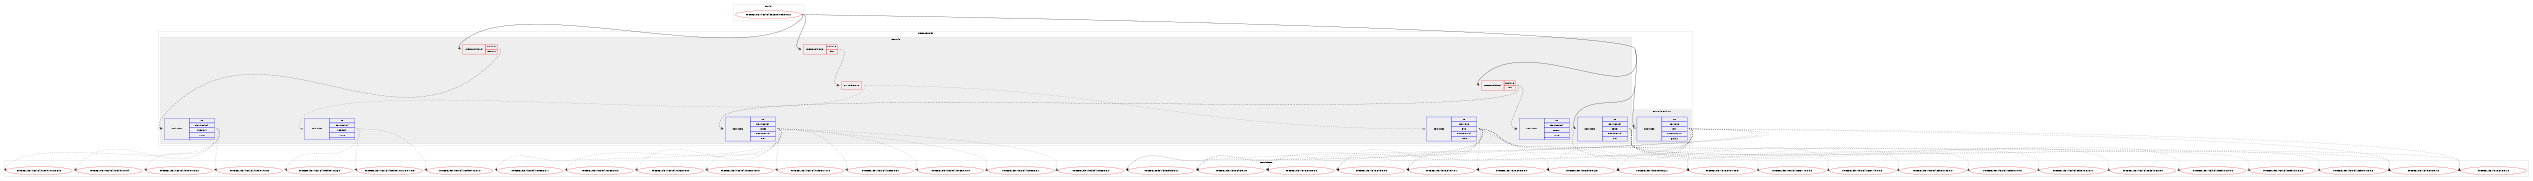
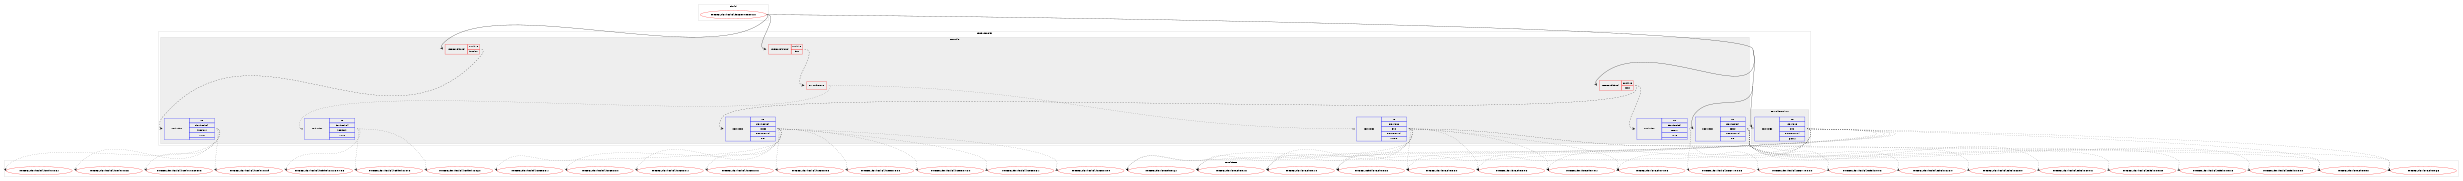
node "portage://dev-lang/ghc-8.4.3": removed
